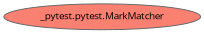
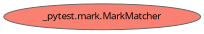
node "_pytest.pytest.MarkMatcher": label "_pytest.pytest.MarkMatcher" -> "_pytest.mark.MarkMatcher"
